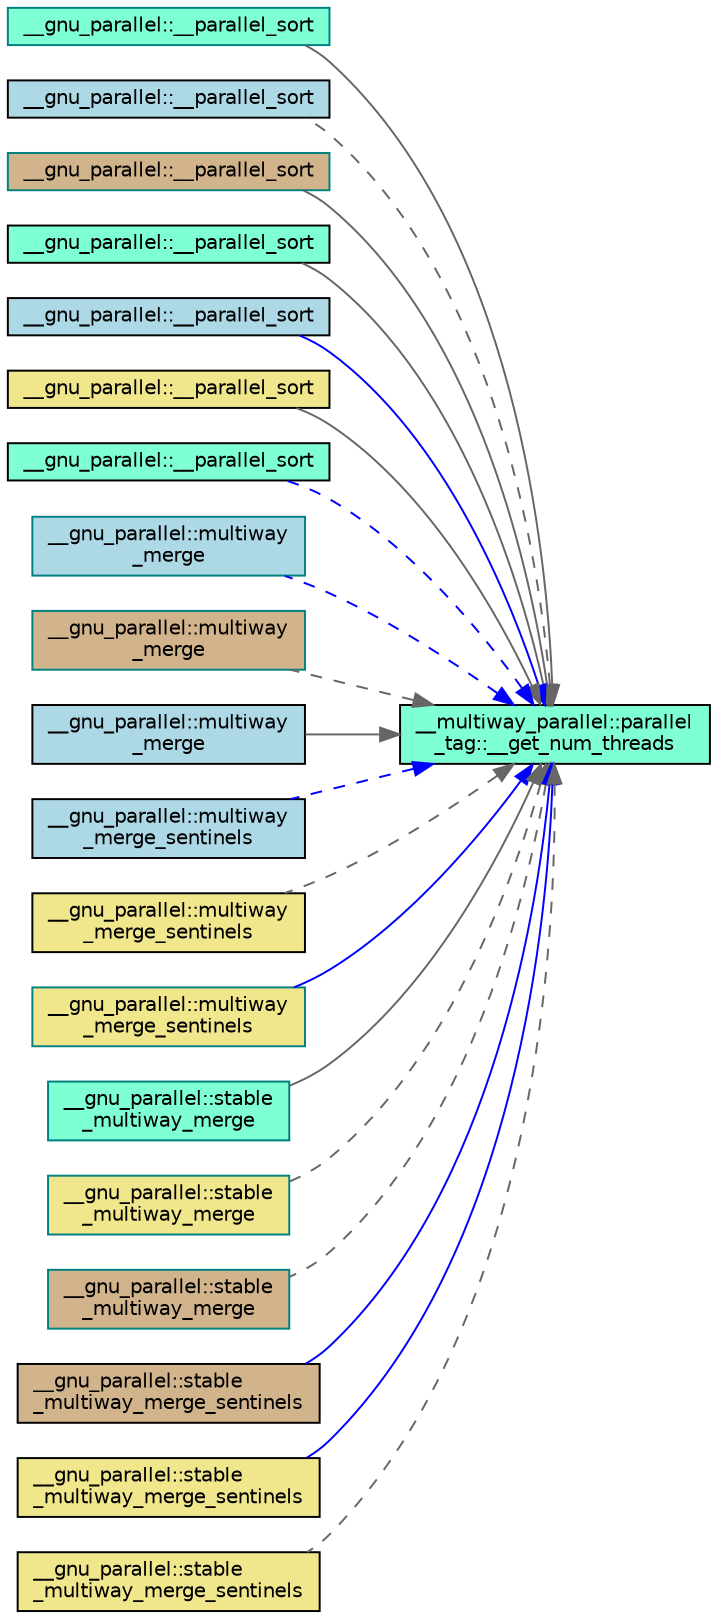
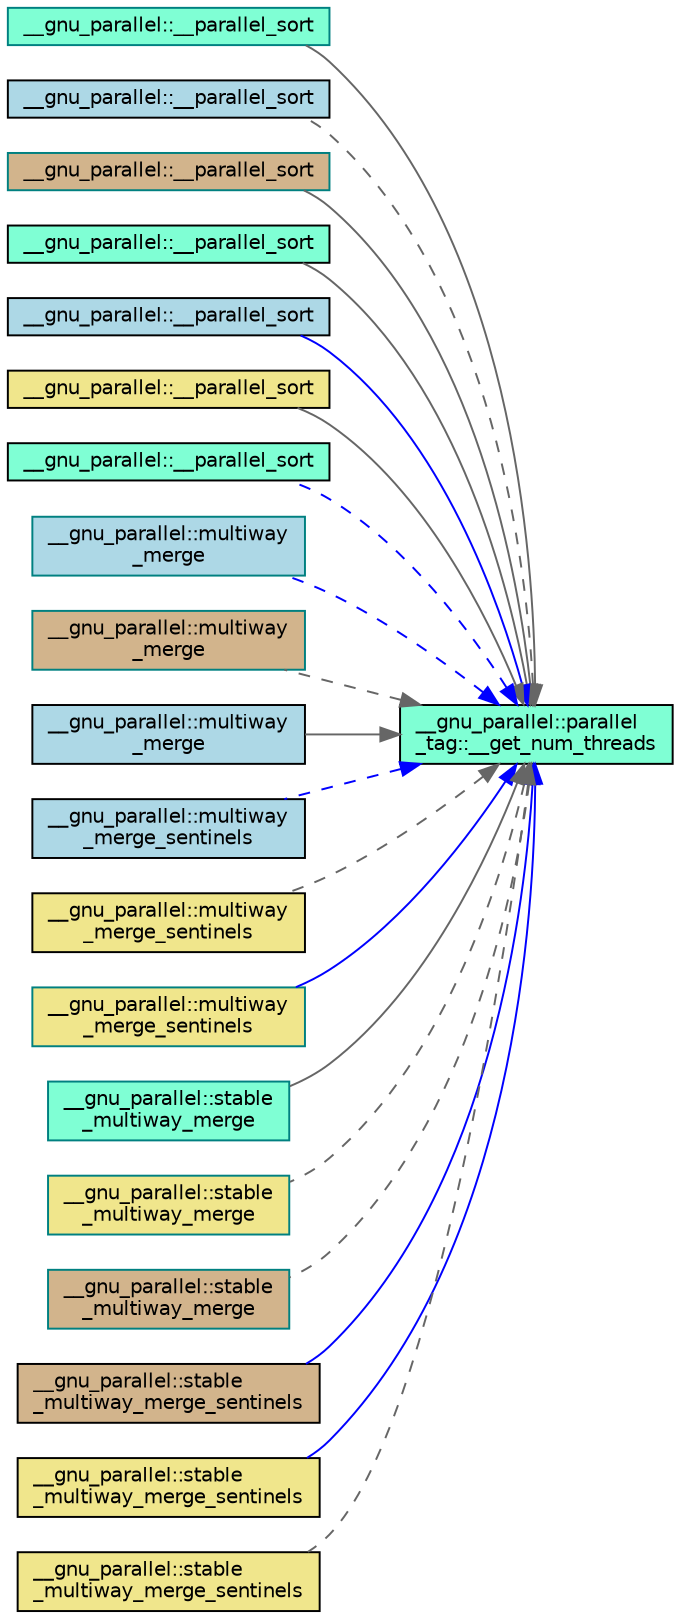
node "__multiway_parallel::parallel _tag::__get_num_threads": label "__multiway_parallel::parallel _tag::__get_num_threads" -> "__gnu_parallel::parallel _tag::__get_num_threads"
